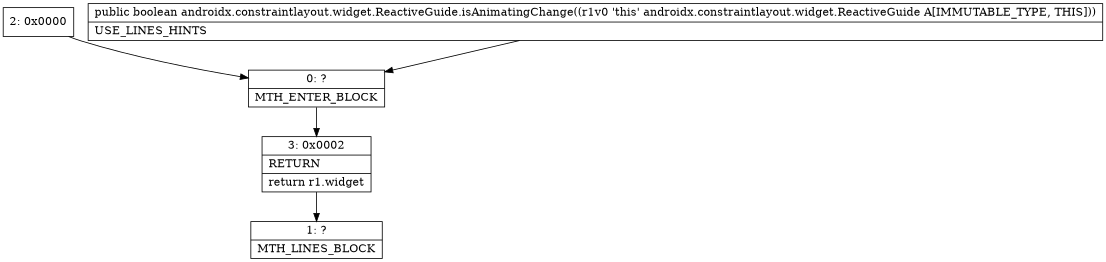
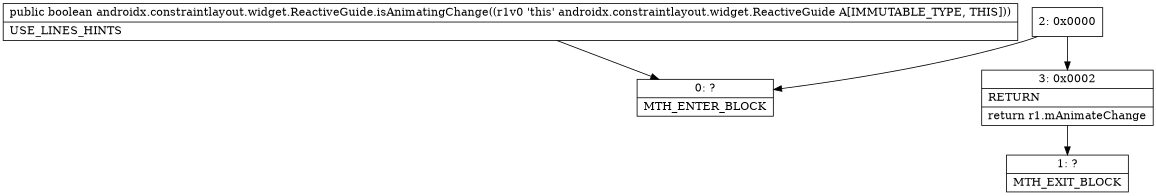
edge "0: ?" -> "3: 0x0002": now "2: 0x0000" -> "3: 0x0002"
node "3: 0x0002": text "return r1.widget" -> "return r1.mAnimateChange"
node "1: ?": text "MTH_LINES_BLOCK" -> "MTH_EXIT_BLOCK"
